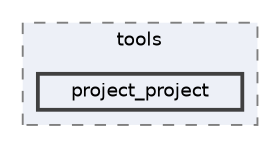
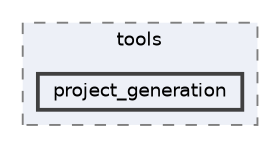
node "project_project": label "project_project" -> "project_generation"
